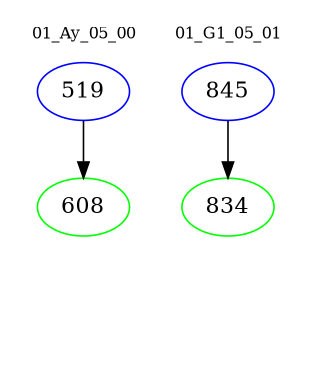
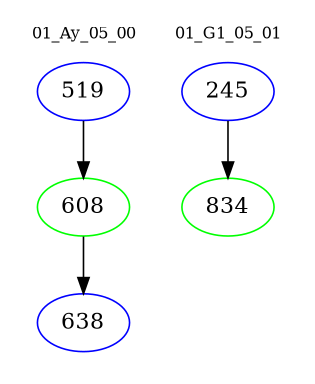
node "845": label "845" -> "245"
node "638": added
